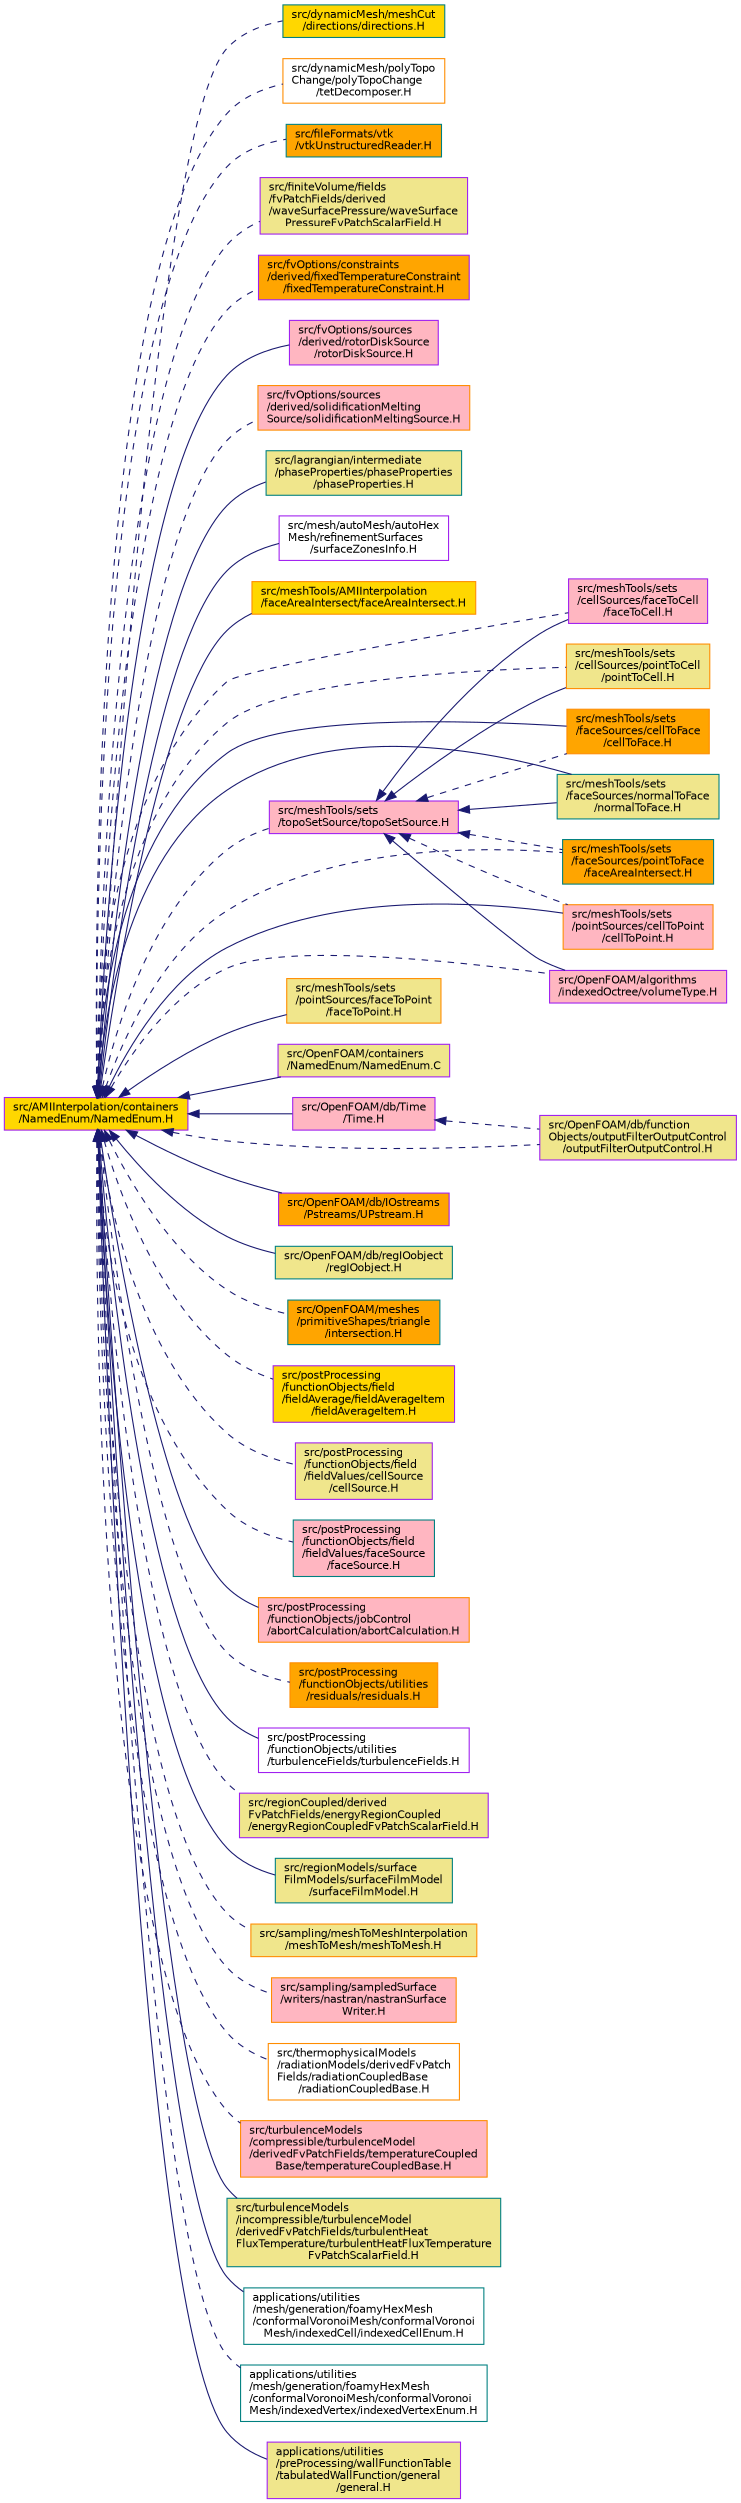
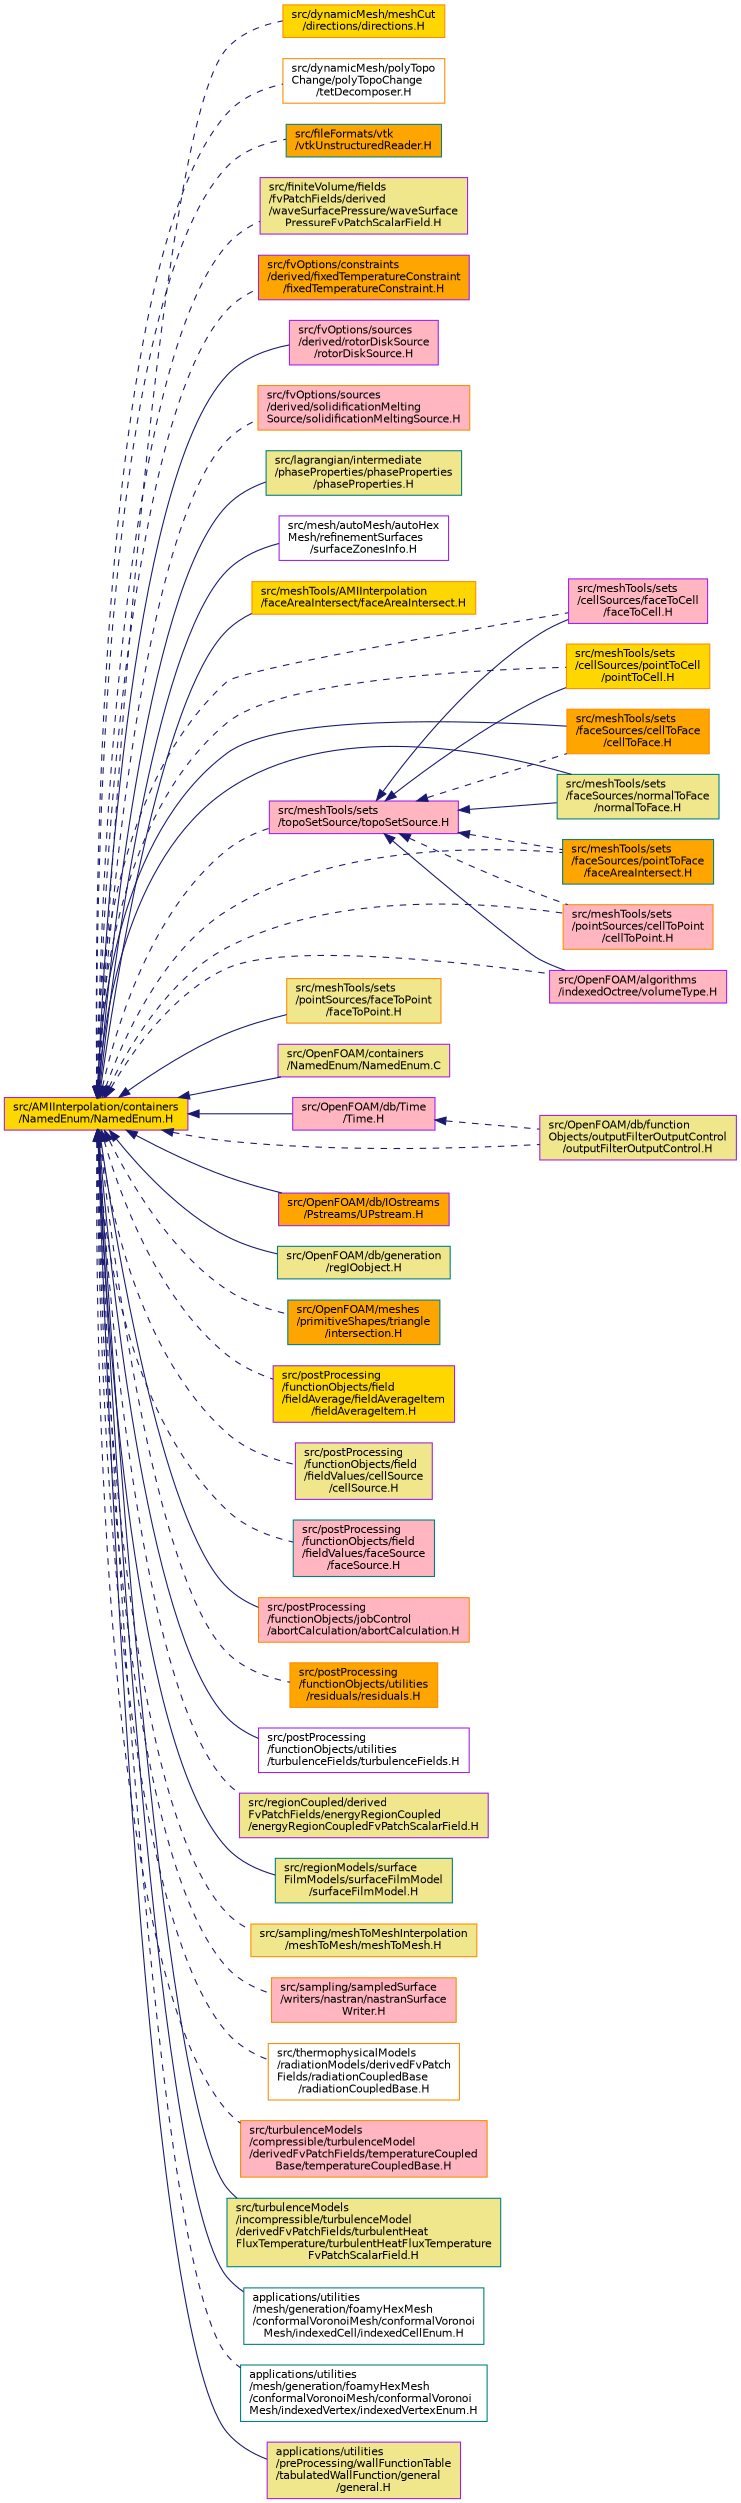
node "src/dynamicMesh/meshCut /directions/directions.H": color teal -> darkorange
node "src/meshTools/sets /cellSources/pointToCell /pointToCell.H": fillcolor khaki -> gold
edge "src/meshTools/sets /pointSources/cellToPoint /cellToPoint.H" -> "src/AMIInterpolation/containers /NamedEnum/NamedEnum.H": style solid -> dashed
node "src/OpenFOAM/db/regIOobject /regIOobject.H": label "src/OpenFOAM/db/regIOobject /regIOobject.H" -> "src/OpenFOAM/db/generation /regIOobject.H"
